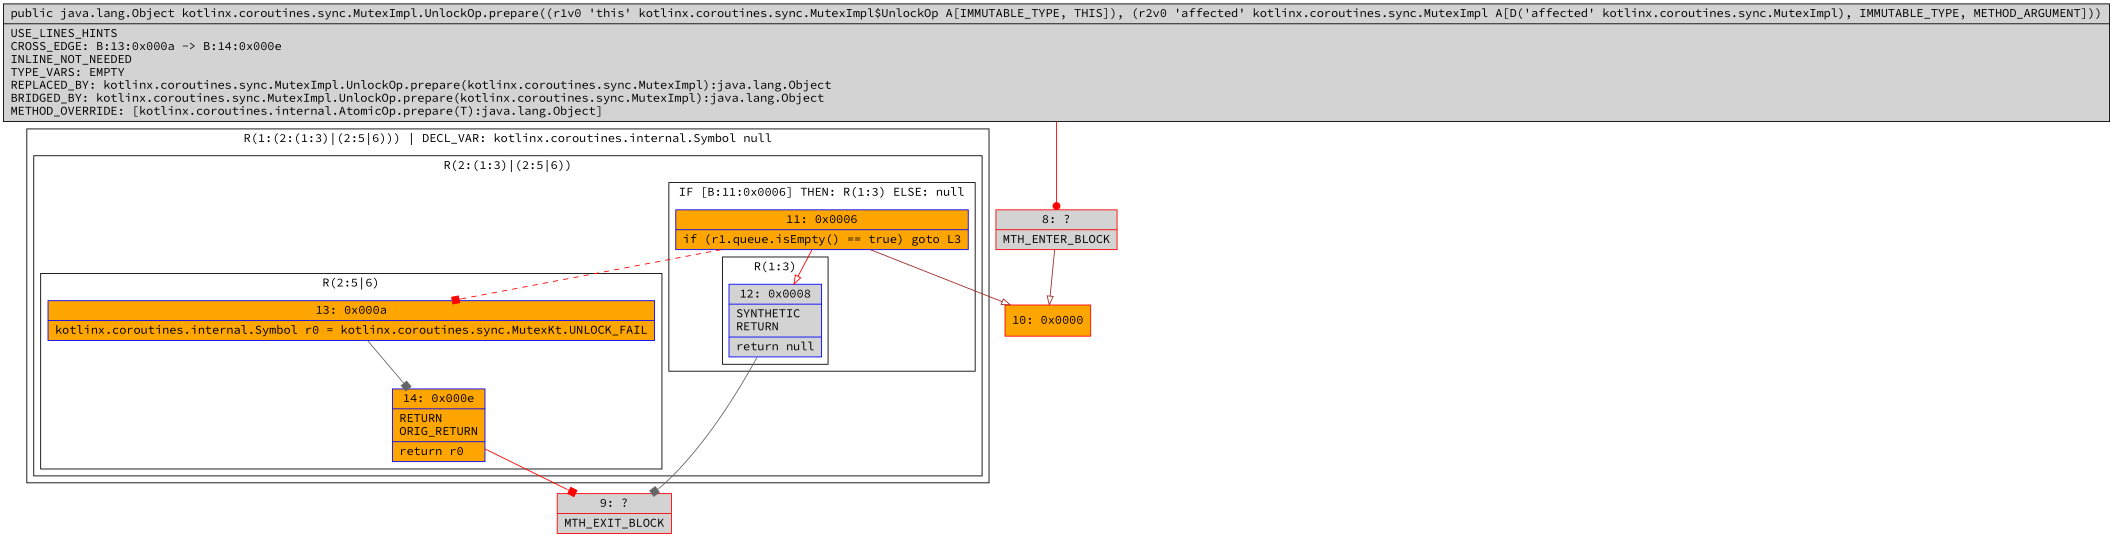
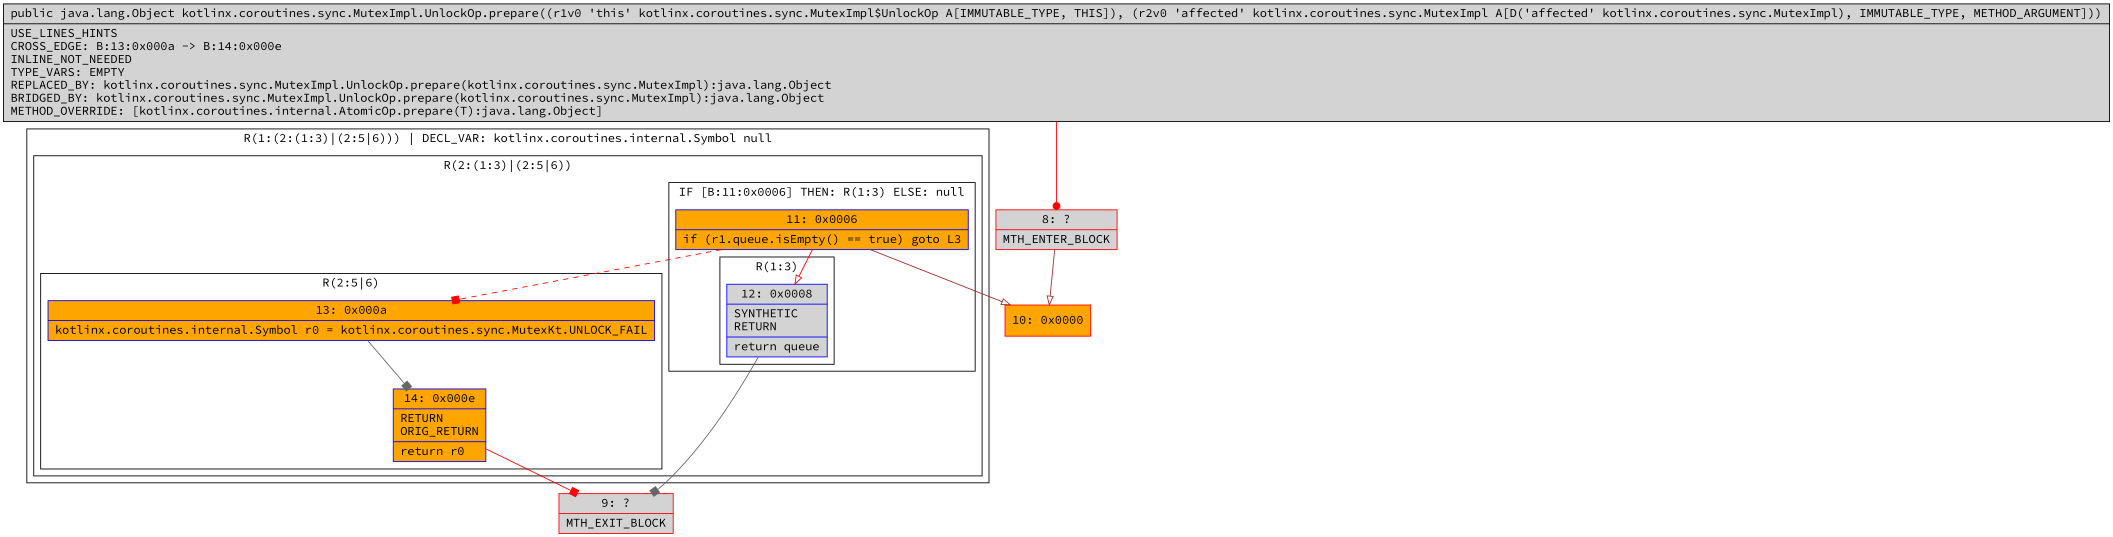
node "12: 0x0008": text "return null" -> "return queue"
